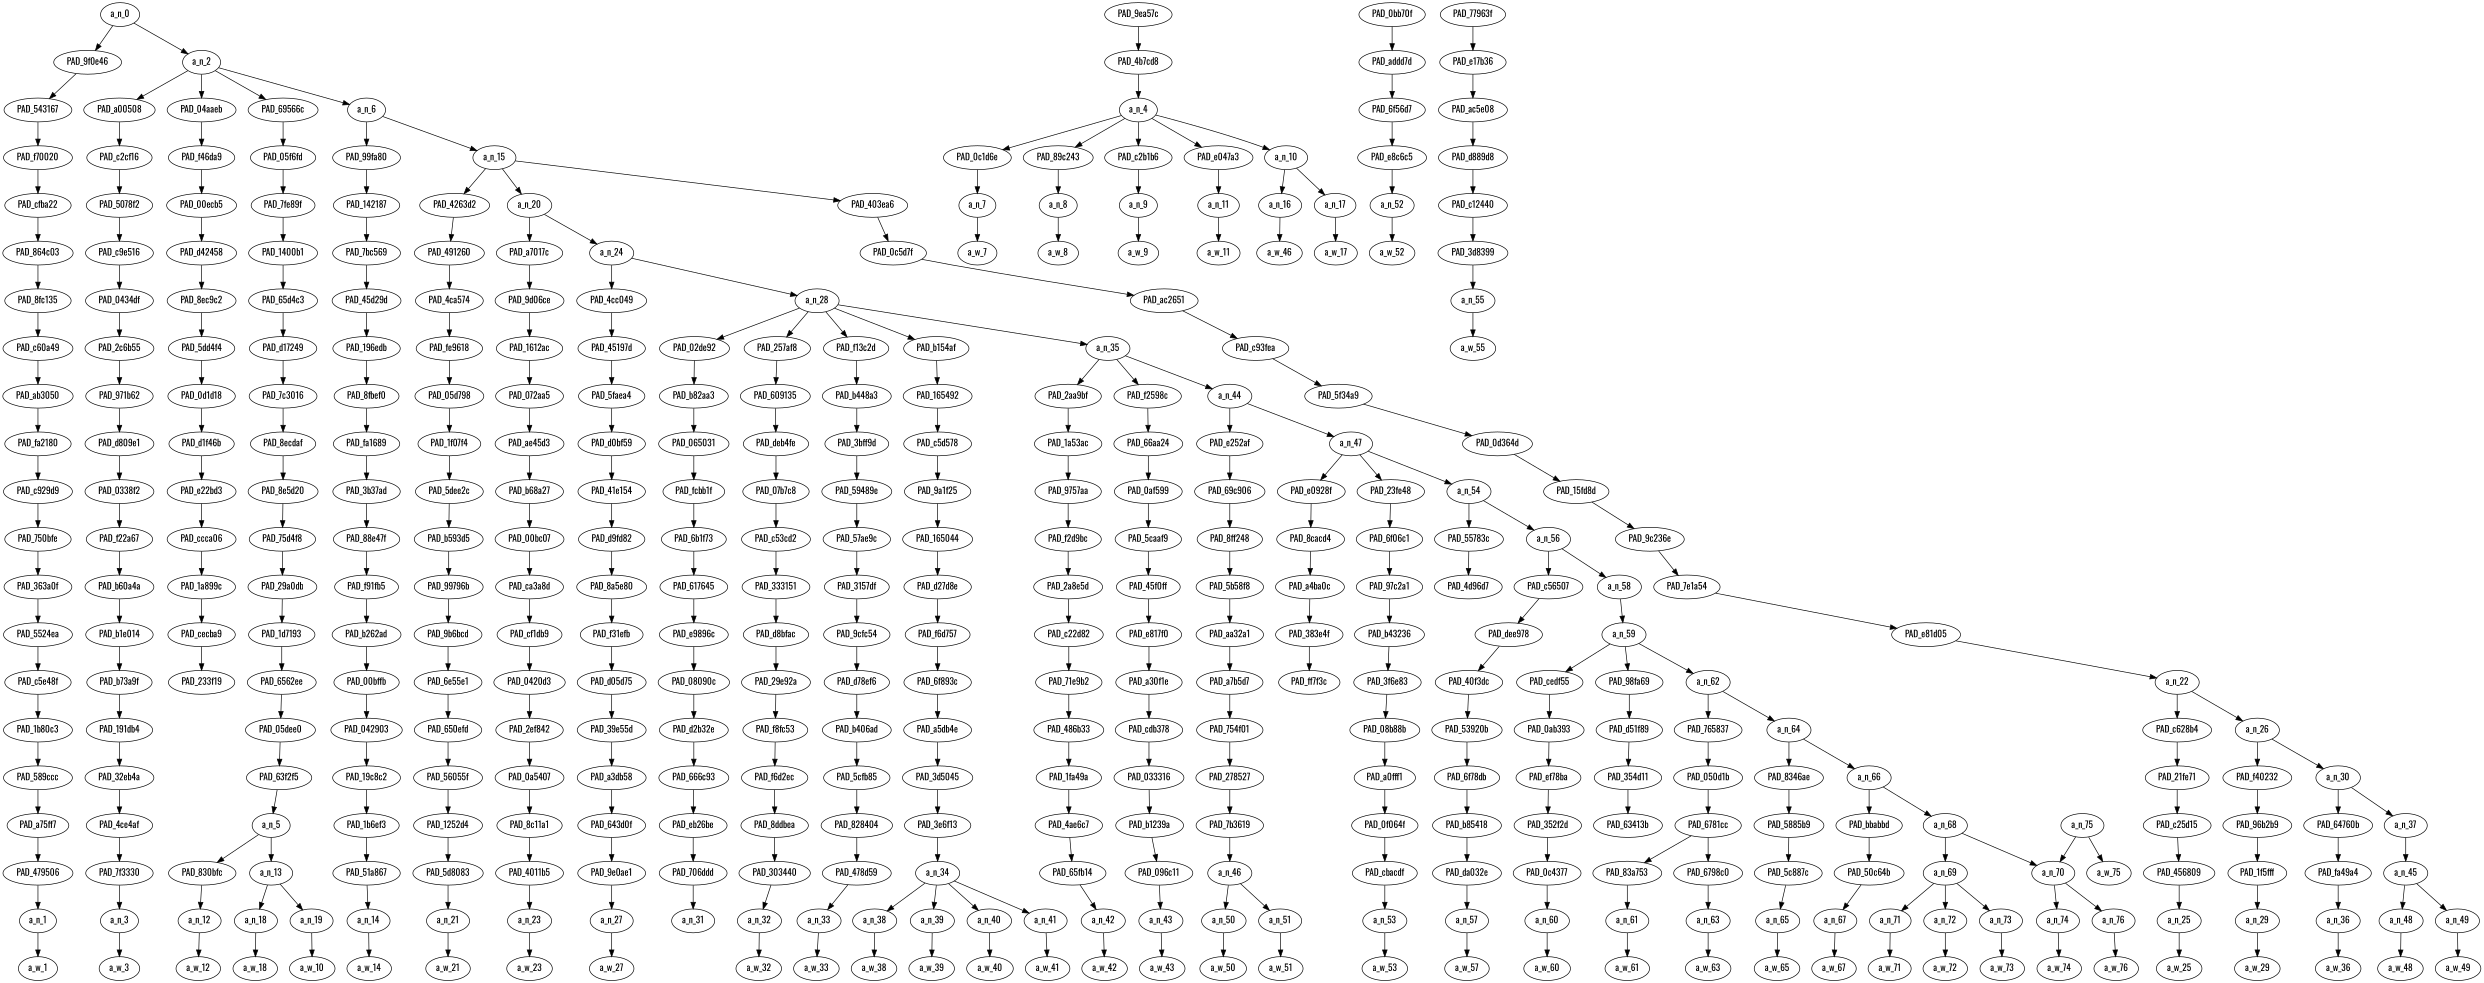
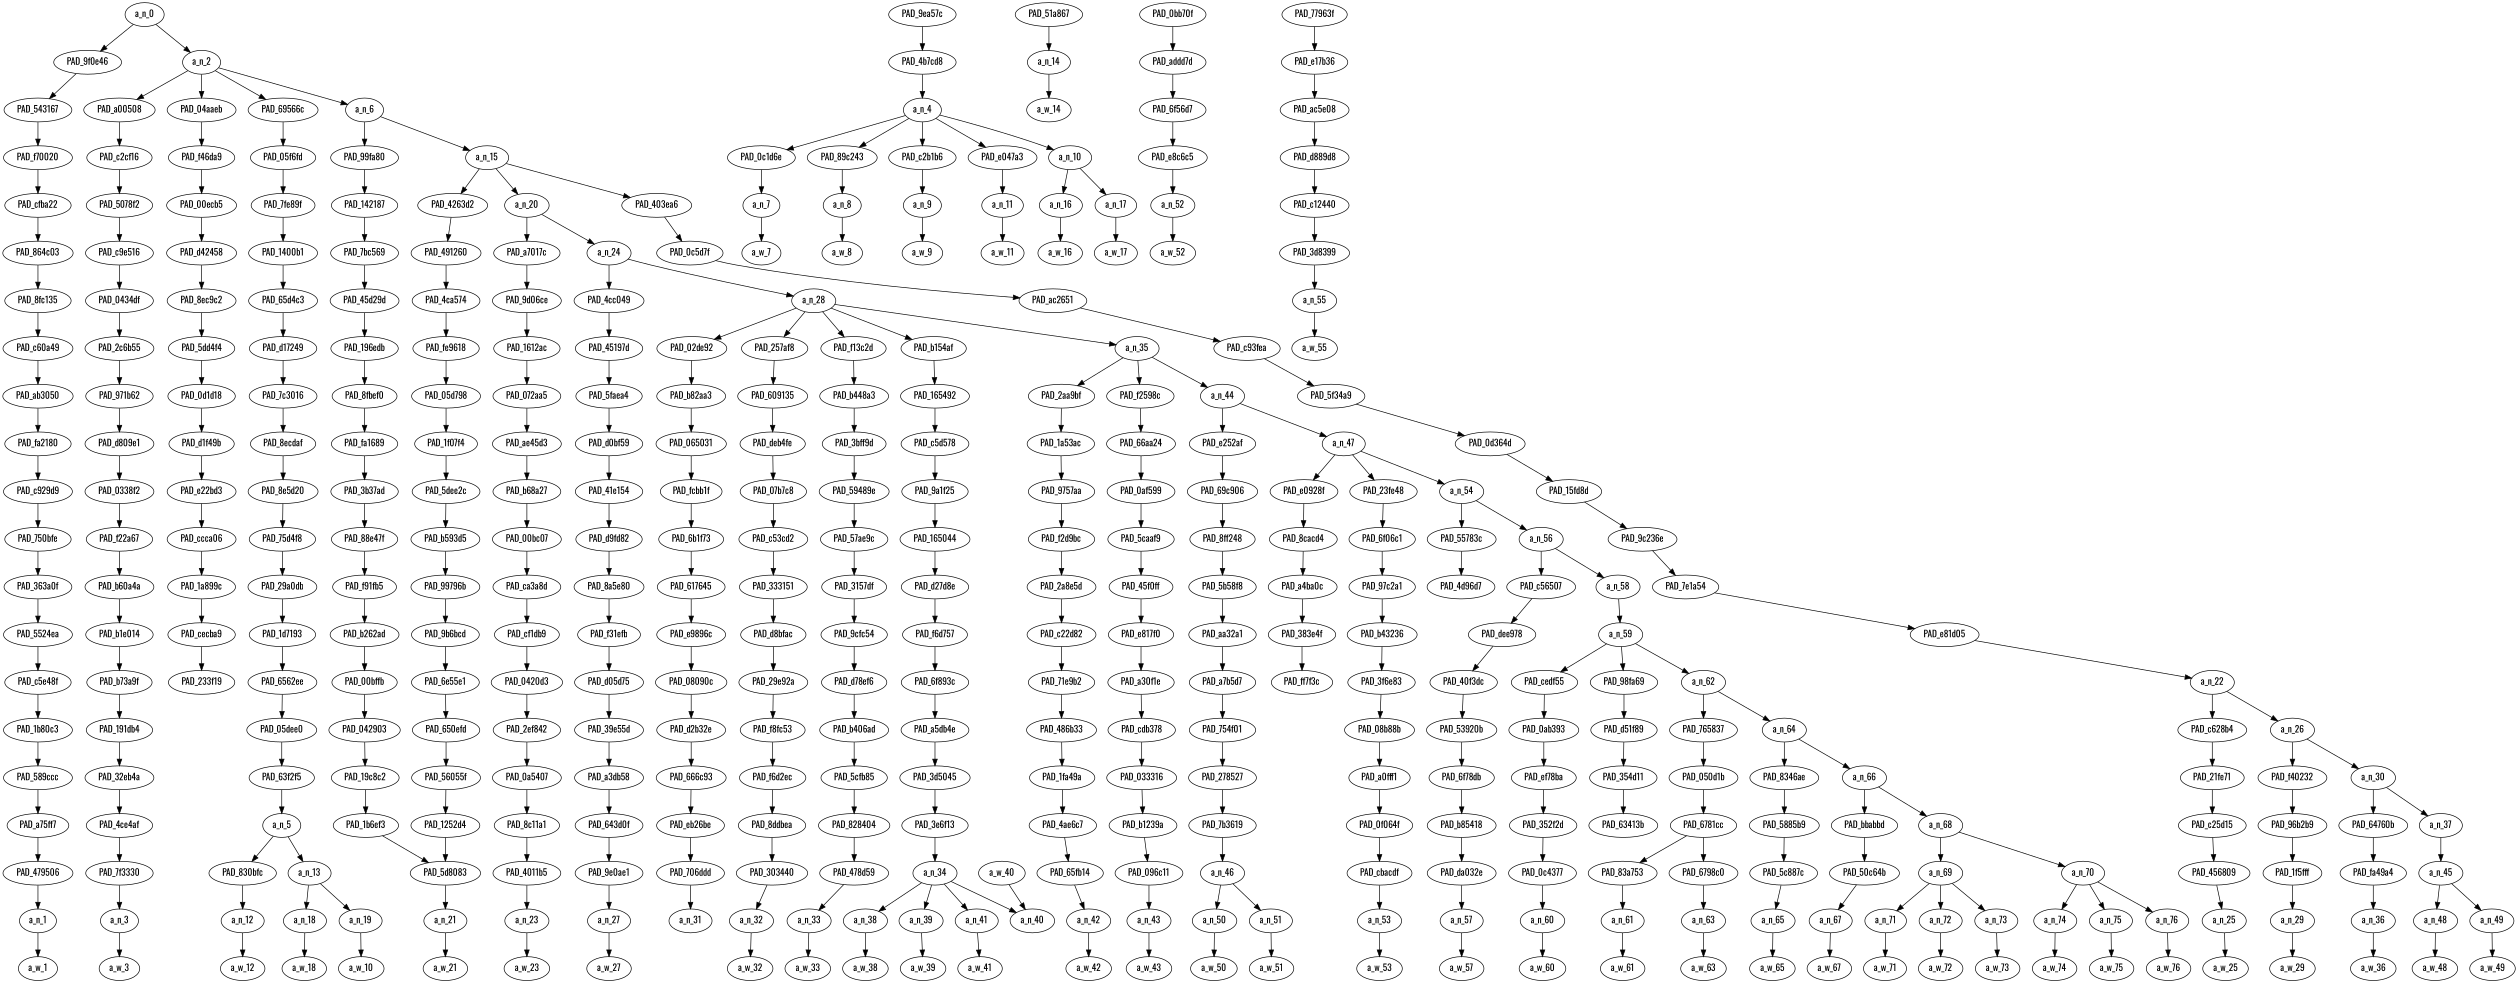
node "a_w_46": label "a_w_46" -> "a_w_16"
node "PAD_d1f46b": label "PAD_d1f46b" -> "PAD_d1f49b"
edge "PAD_1b6ef3" -> "PAD_51a867": now "PAD_1b6ef3" -> "PAD_5d8083"
edge "a_n_75" -> "a_n_70": reversed
edge "a_n_40" -> "a_w_40": reversed
